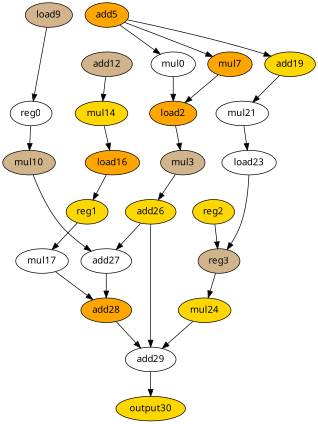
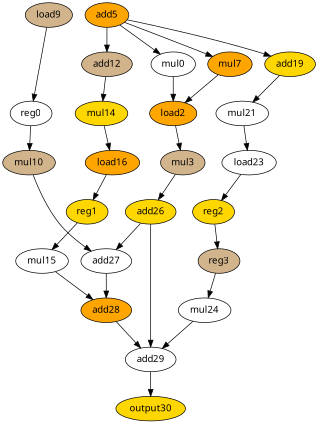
edge "add5" -> "add12": added
edge "load23" -> "reg3": now "load23" -> "reg2"
node "mul17": label "mul17" -> "mul15"
node "mul24": fillcolor gold -> white
